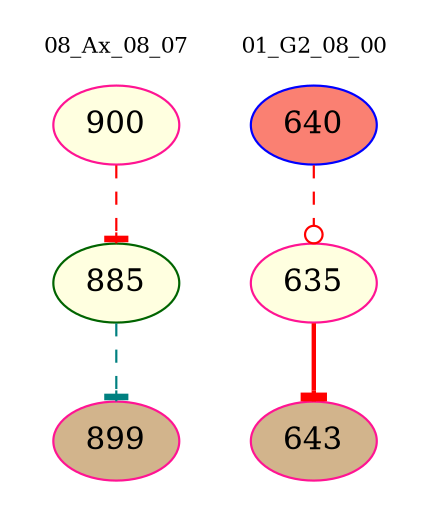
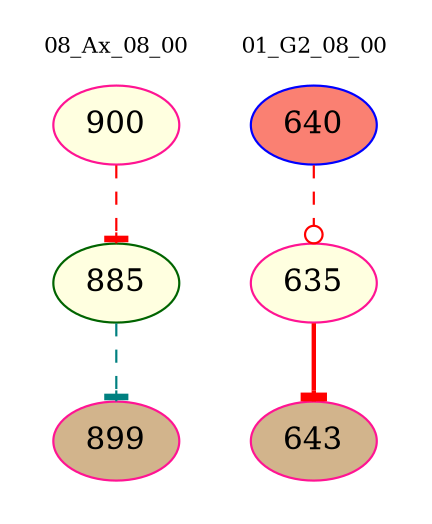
cluster "08_Ax_08_07": label "08_Ax_08_07" -> "08_Ax_08_00"
